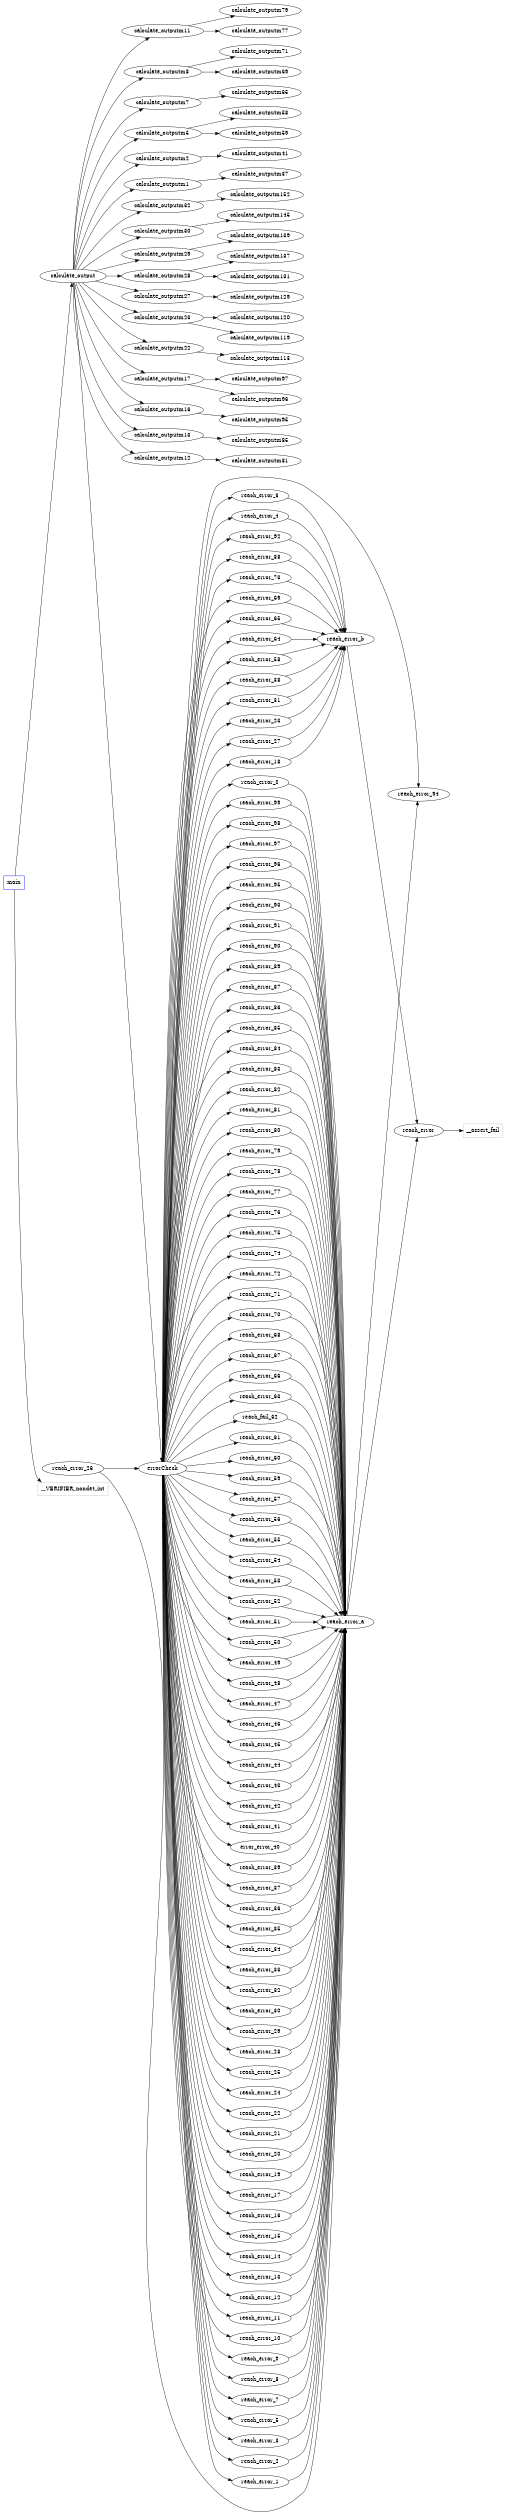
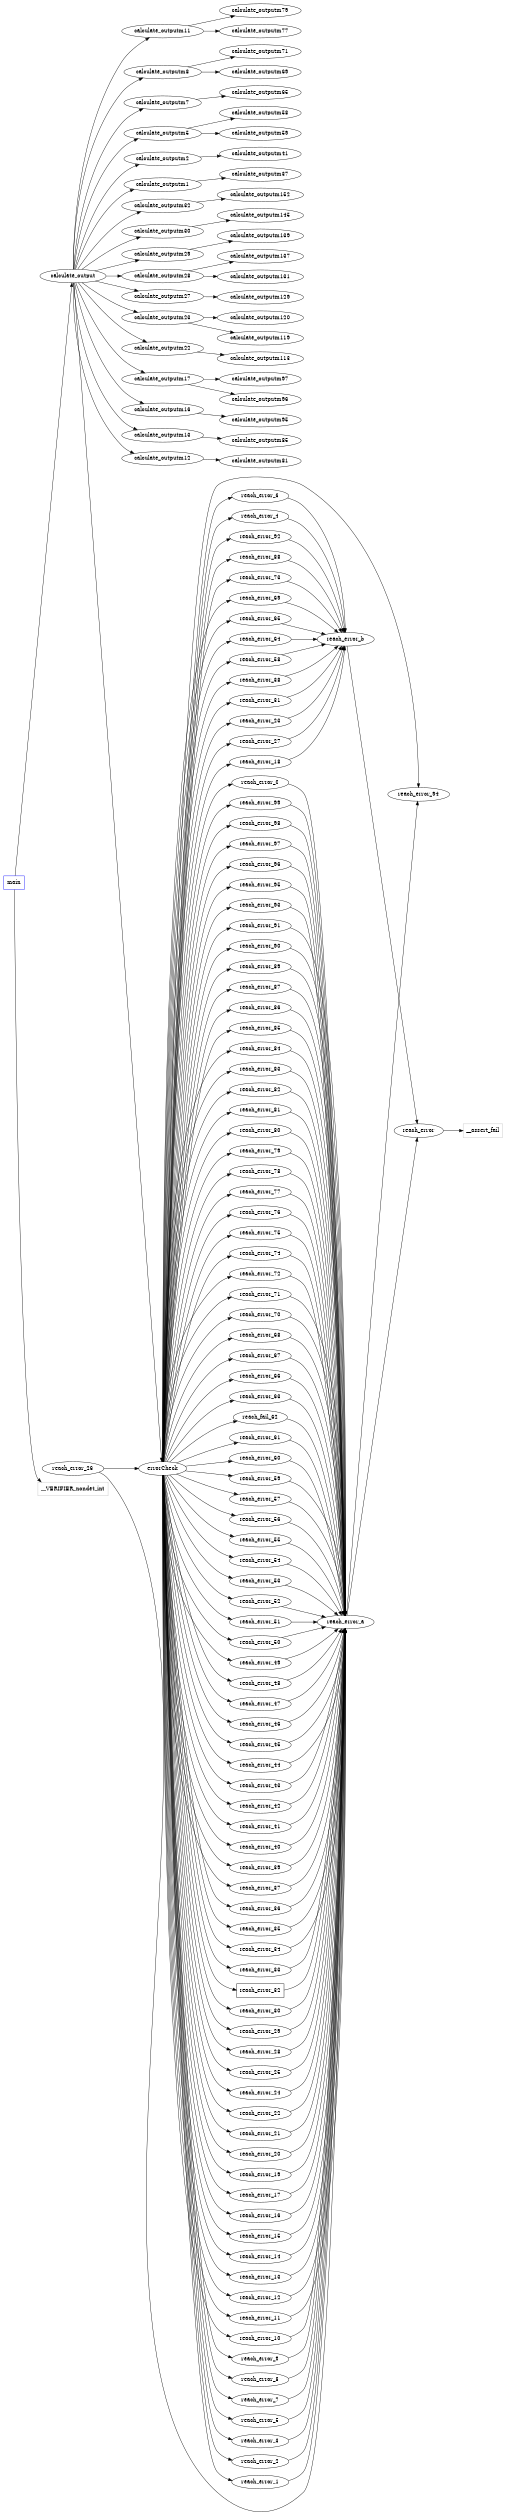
node "error_error_40": label "error_error_40" -> "reach_error_40"
node "reach_error_32": shape ellipse -> box
